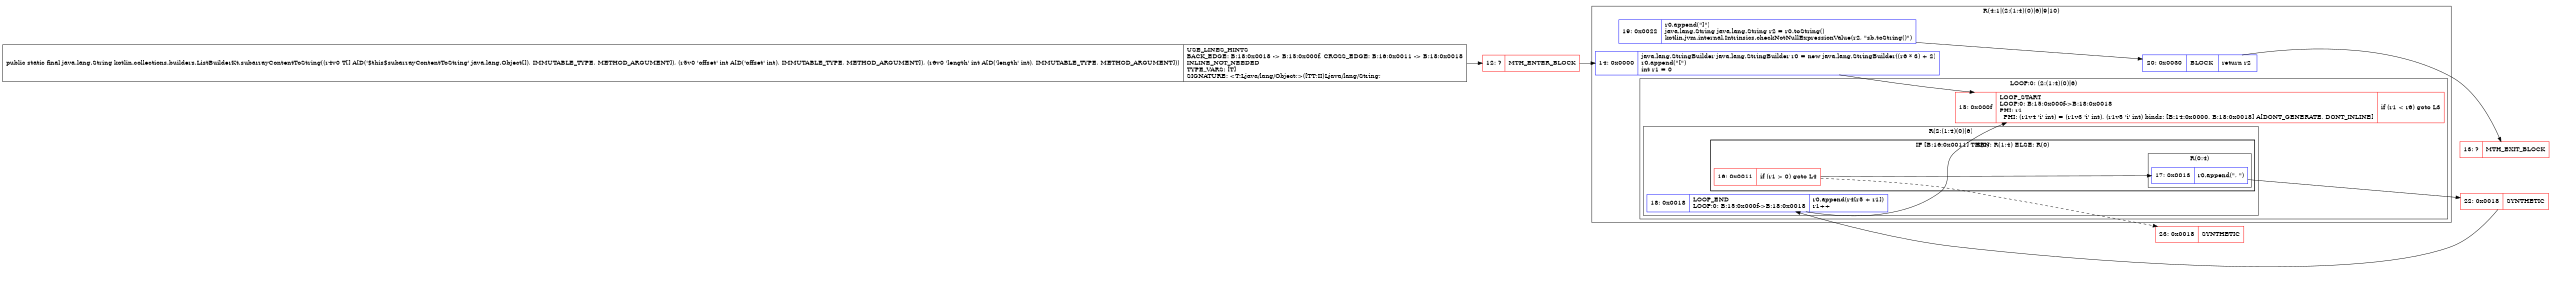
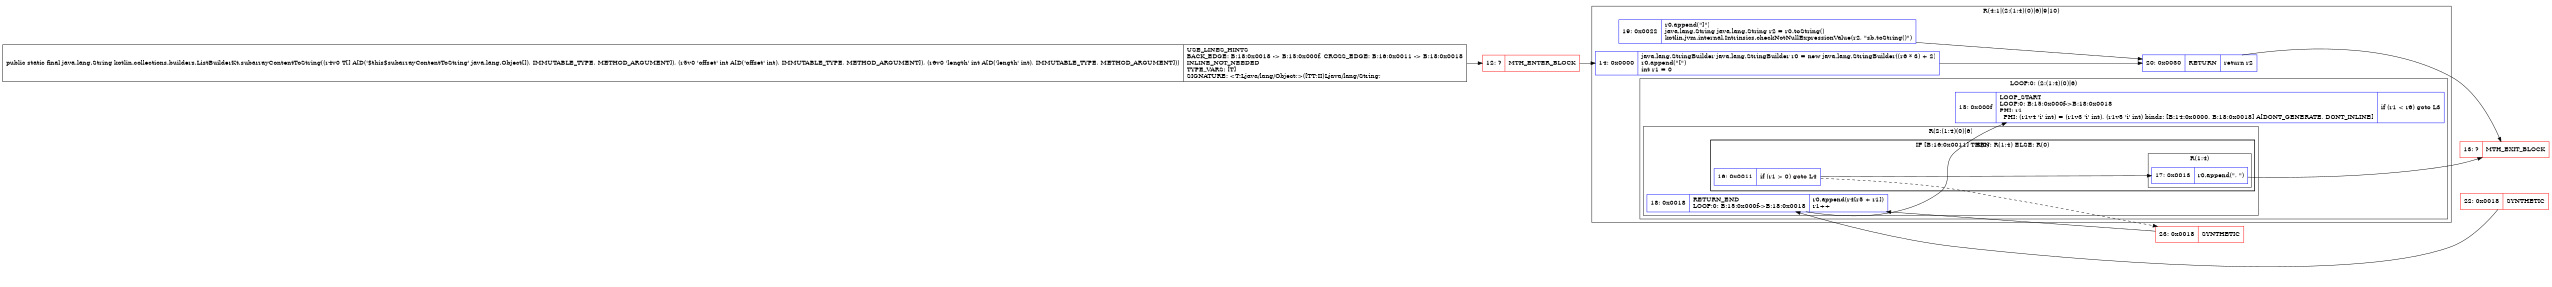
node "20: 0x0030": text "BLOCK" -> "RETURN"
edge "14: 0x0000" -> "15: 0x000f": now "14: 0x0000" -> "20: 0x0030"
node "15: 0x000f": color red -> blue
cluster "R(0:4)": label "R(0:4)" -> "R(1:4)"
node "16: 0x0011": color red -> blue
edge "17: 0x0013" -> "22: 0x0018": now "17: 0x0013" -> "13: ?"
node "18: 0x0018": text "LOOP_END" -> "RETURN_END"
edge "23: 0x0018" -> "18: 0x0018": added
